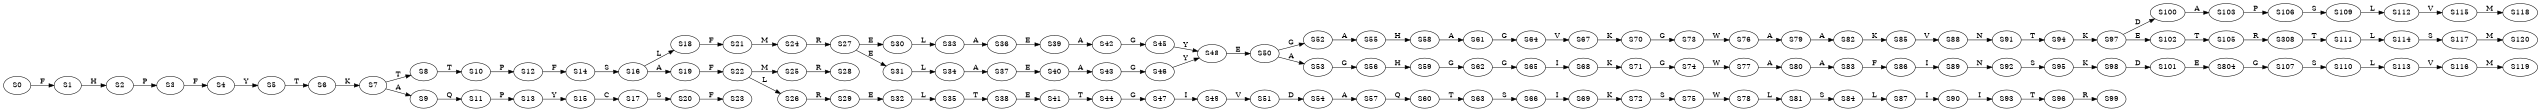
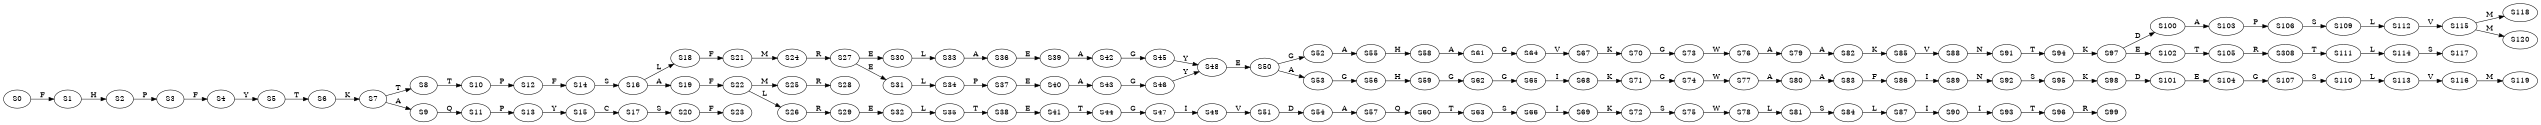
edge "S117" -> "S120": now "S115" -> "S120"
node "S804": label "S804" -> "S104"
edge "S34" -> "S37": label "A" -> "P"
